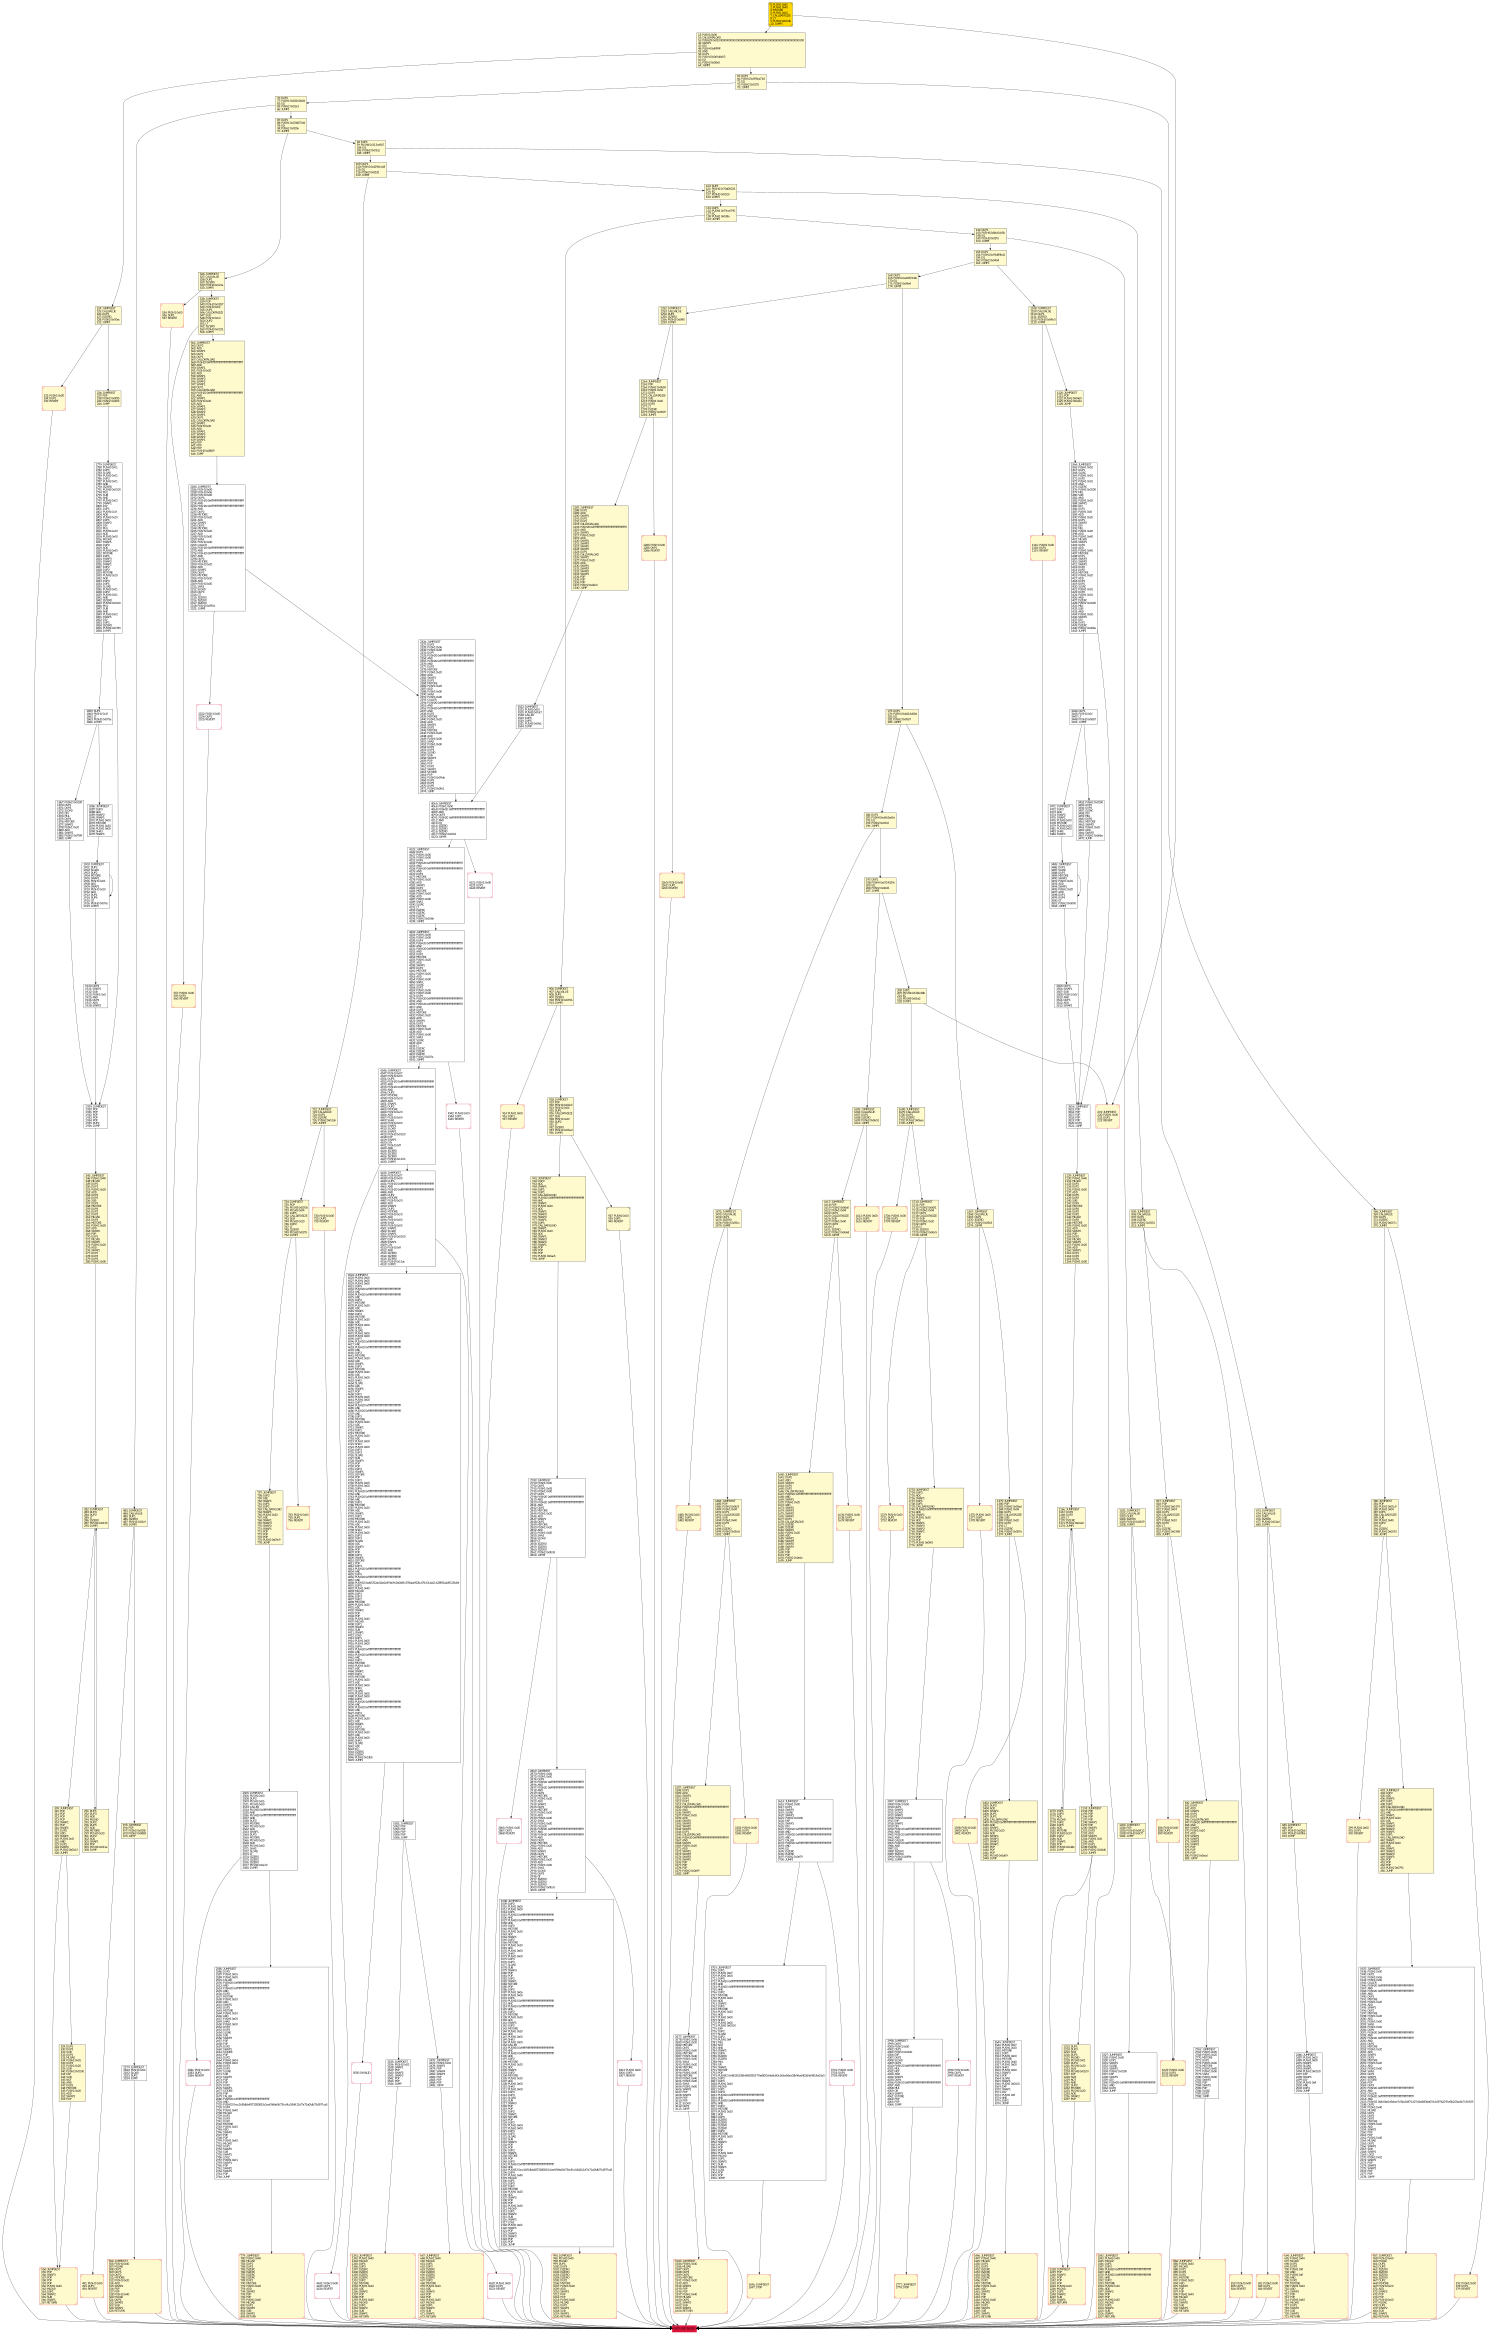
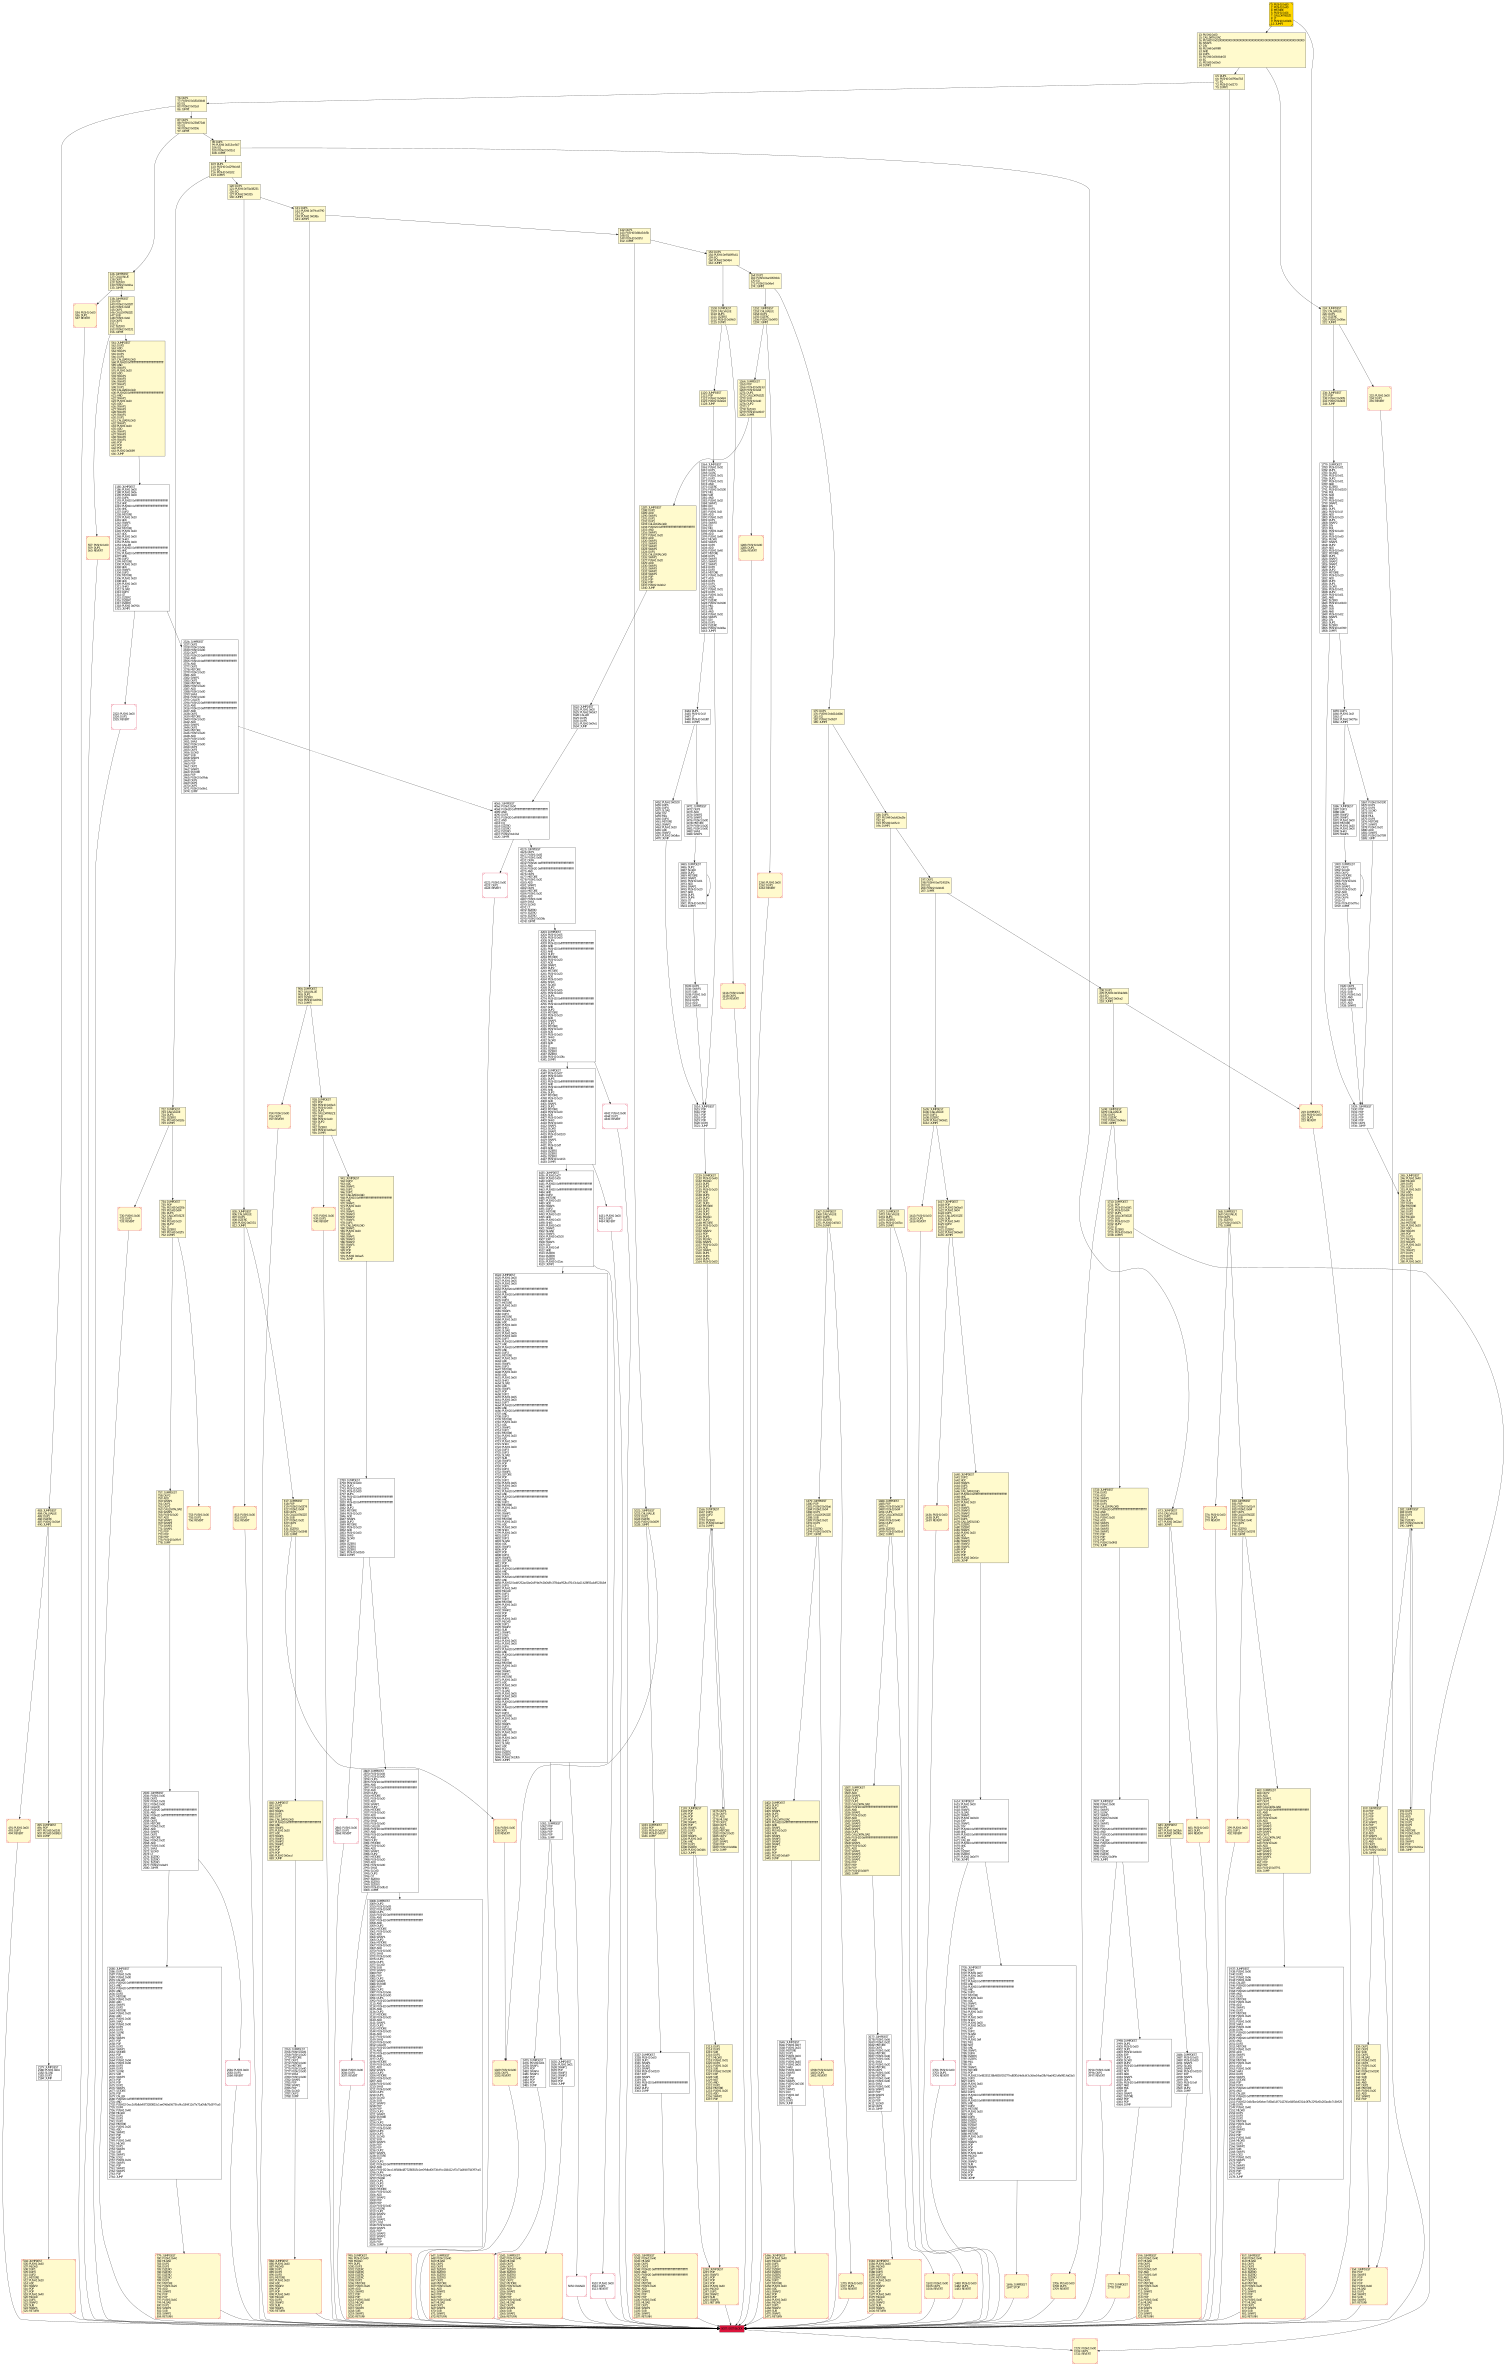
node "937: PUSH1 0x00 939: DUP1 940: REVERT": color black -> crimson
edge "1729: PUSH1 0x00 1731: DUP1 1732: REVERT" -> "5057: EXIT BLOCK": reversed
node "5057: EXIT BLOCK": color crimson -> black
